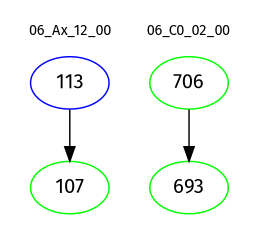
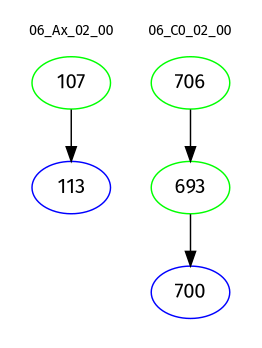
cluster "06_Ax_12_00": label "06_Ax_12_00" -> "06_Ax_02_00"
edge "113" -> "107": reversed
node "700": added
